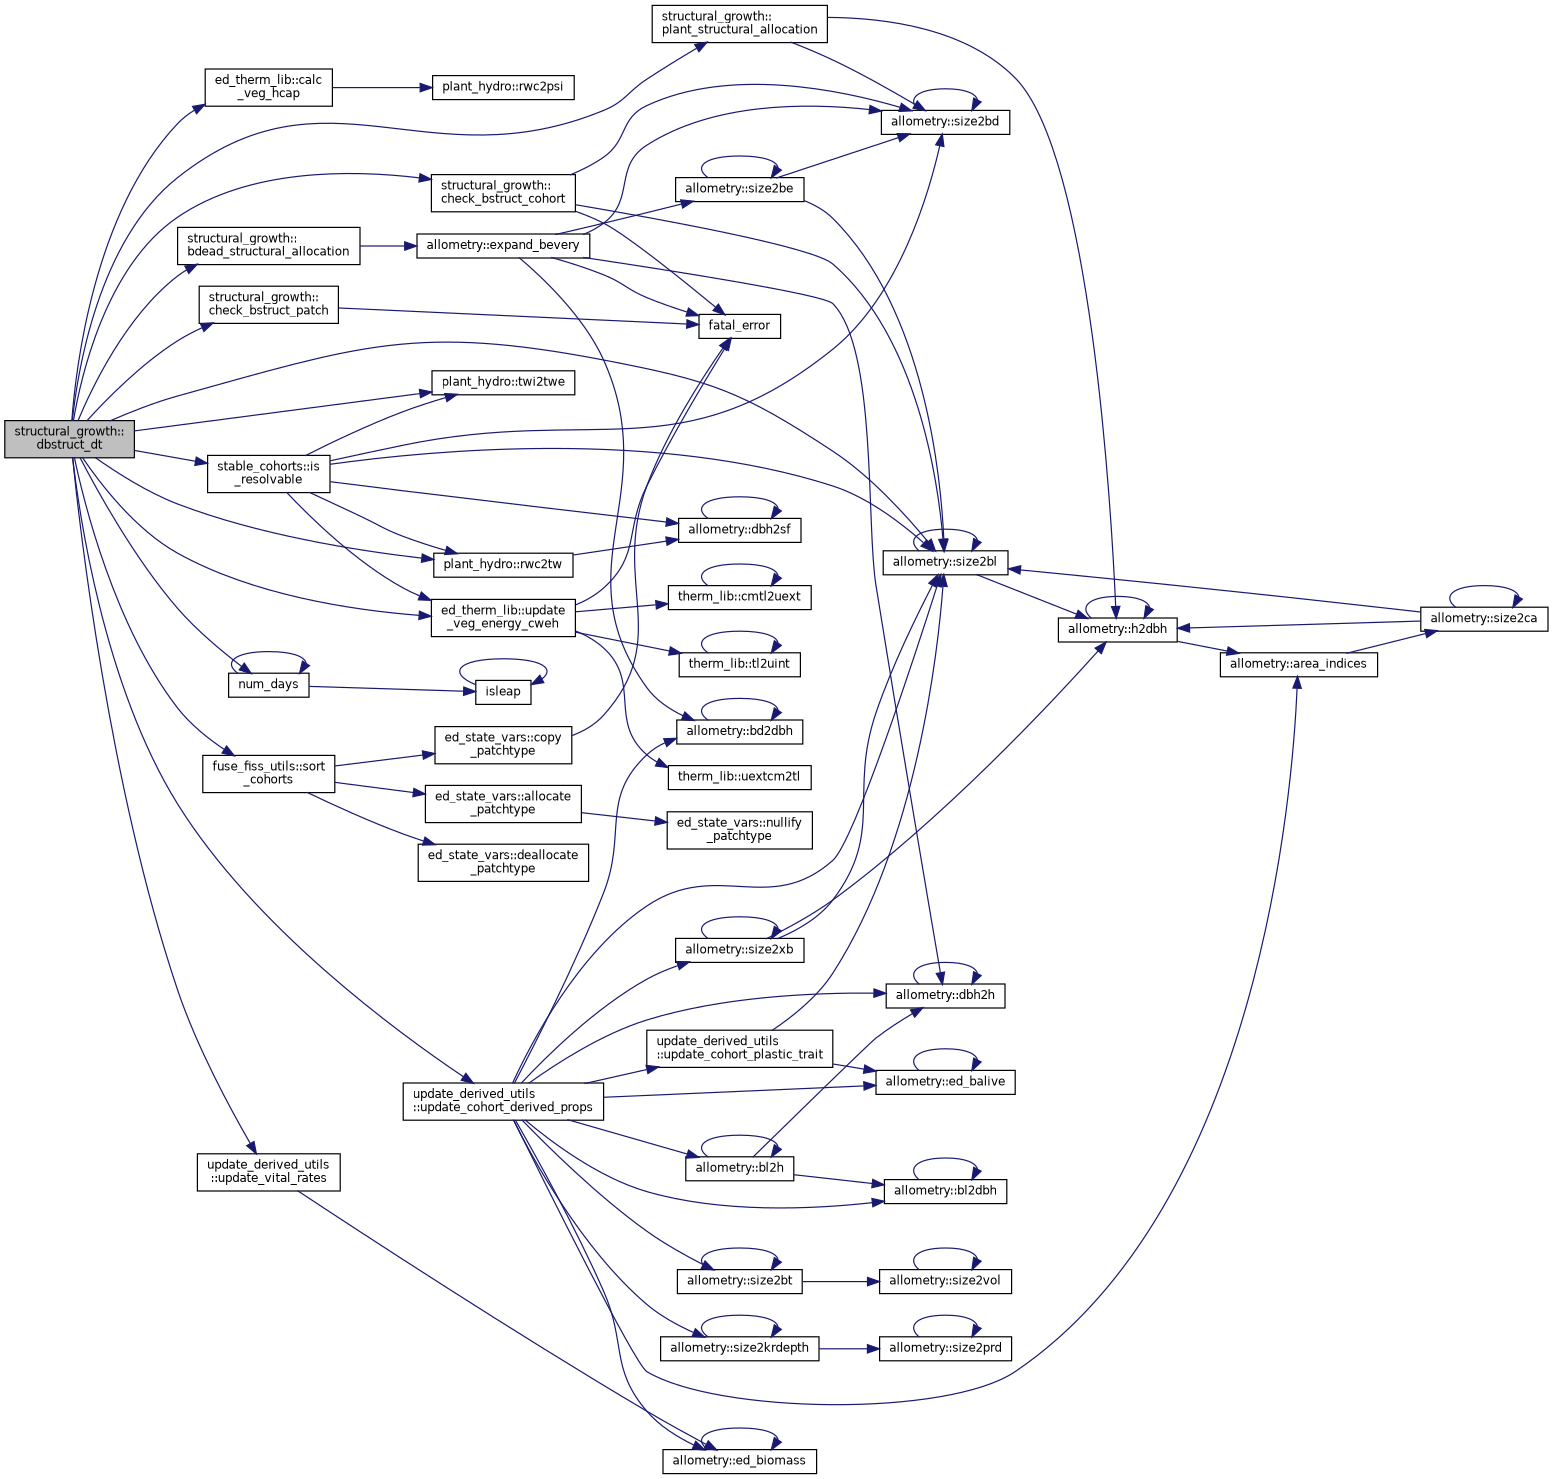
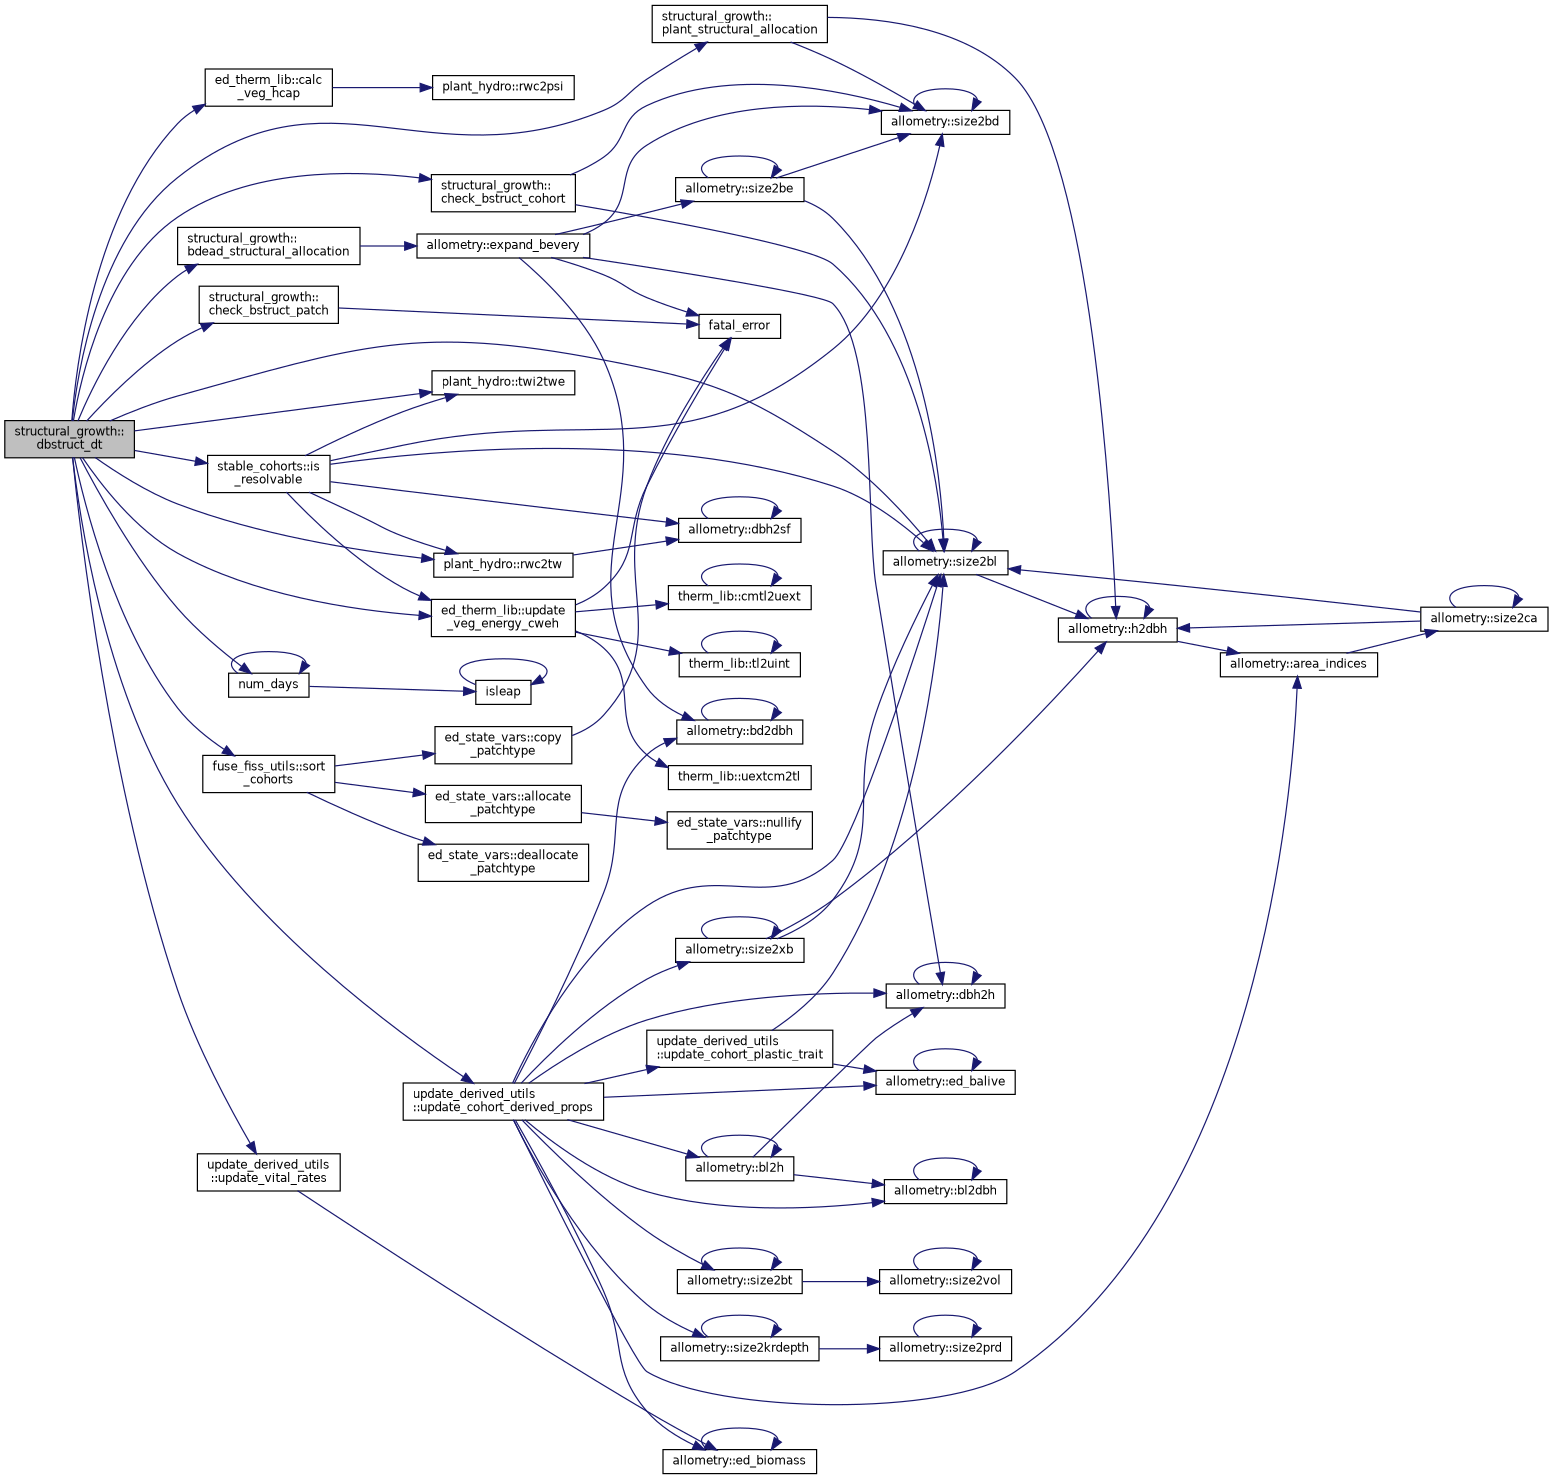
edge "structural_growth:: check_bstruct_cohort" -> "fatal_error": removed
